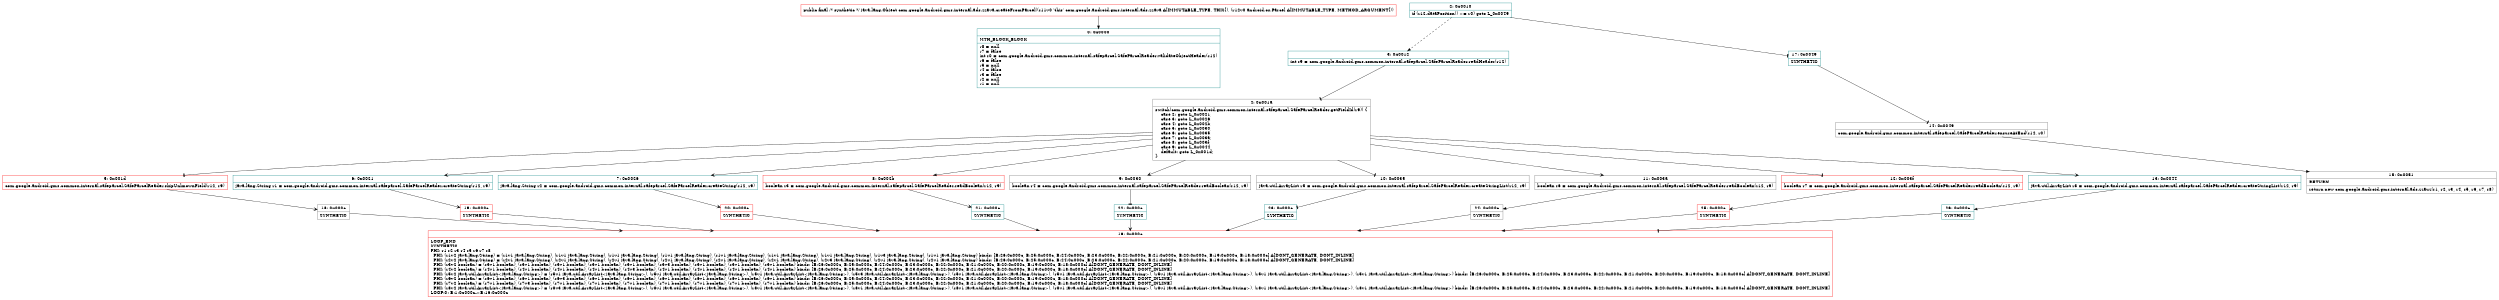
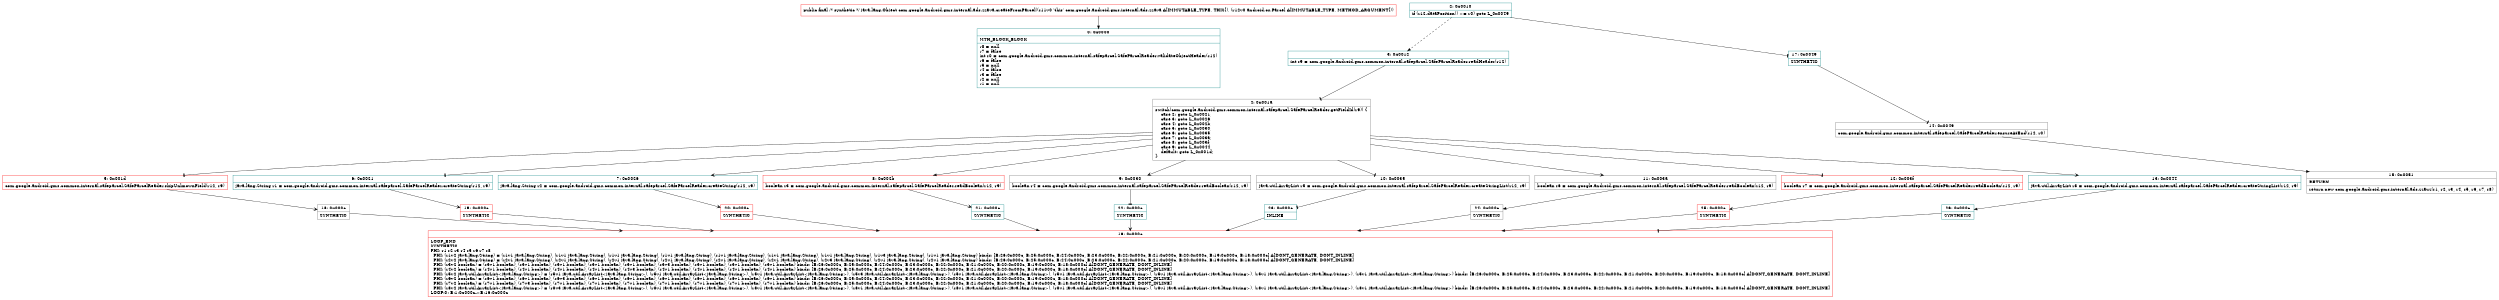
edge "4: 0x001a" -> "6: 0x0021": arrowhead vee -> tee
node "23: 0x000c": text "SYNTHETIC" -> "INLINE"
